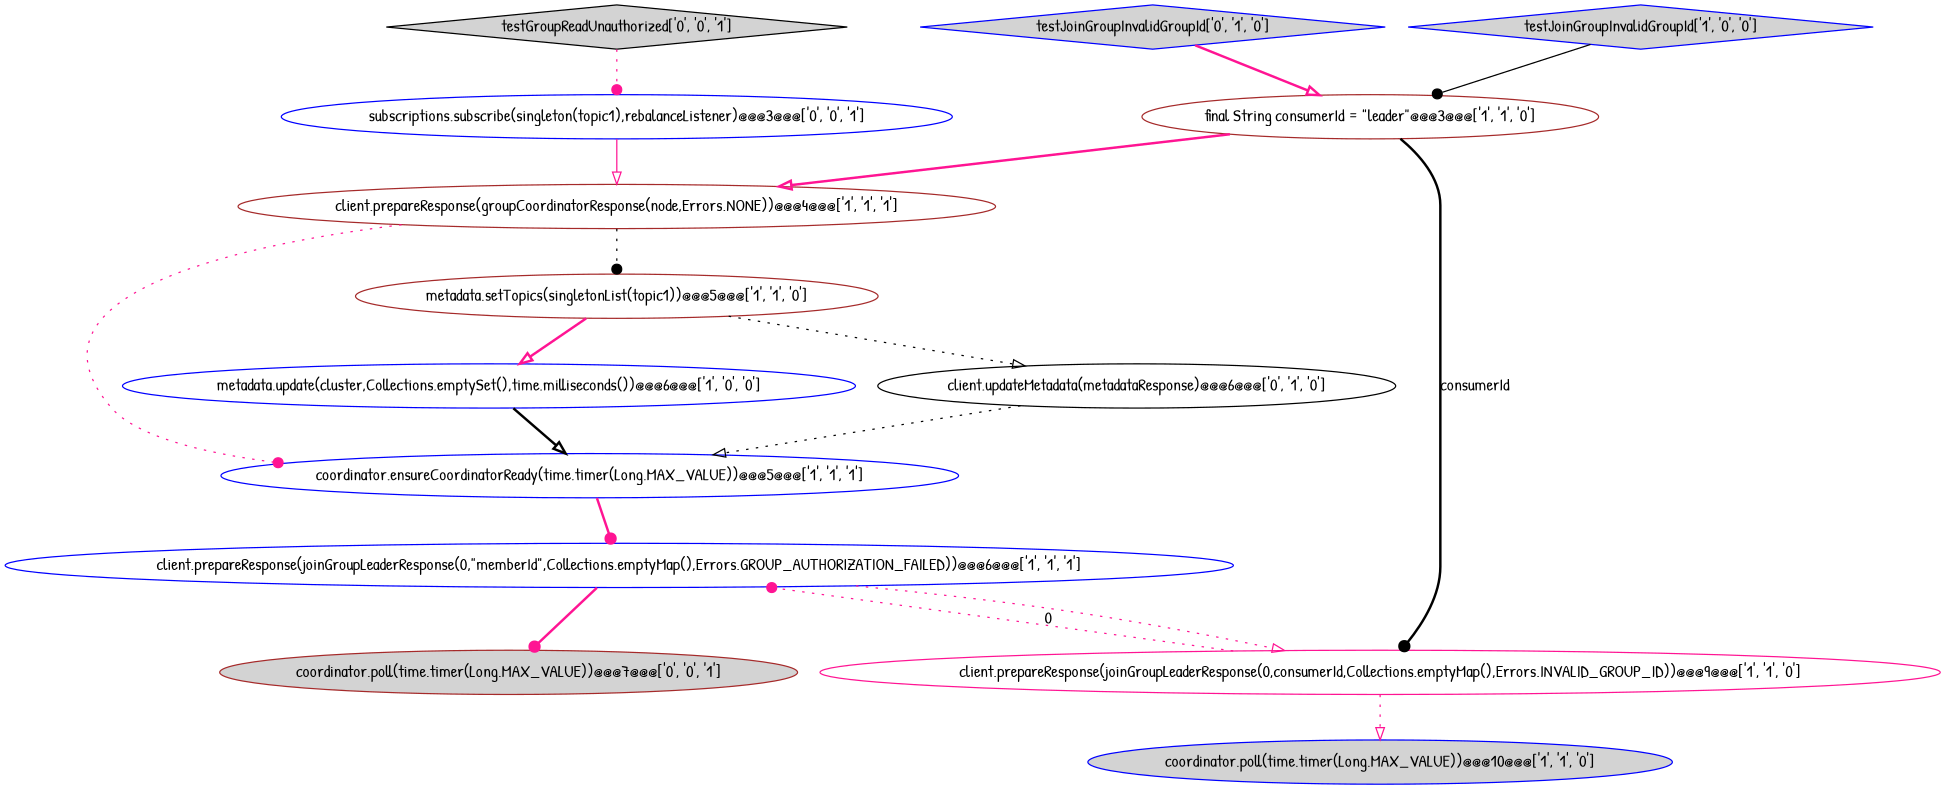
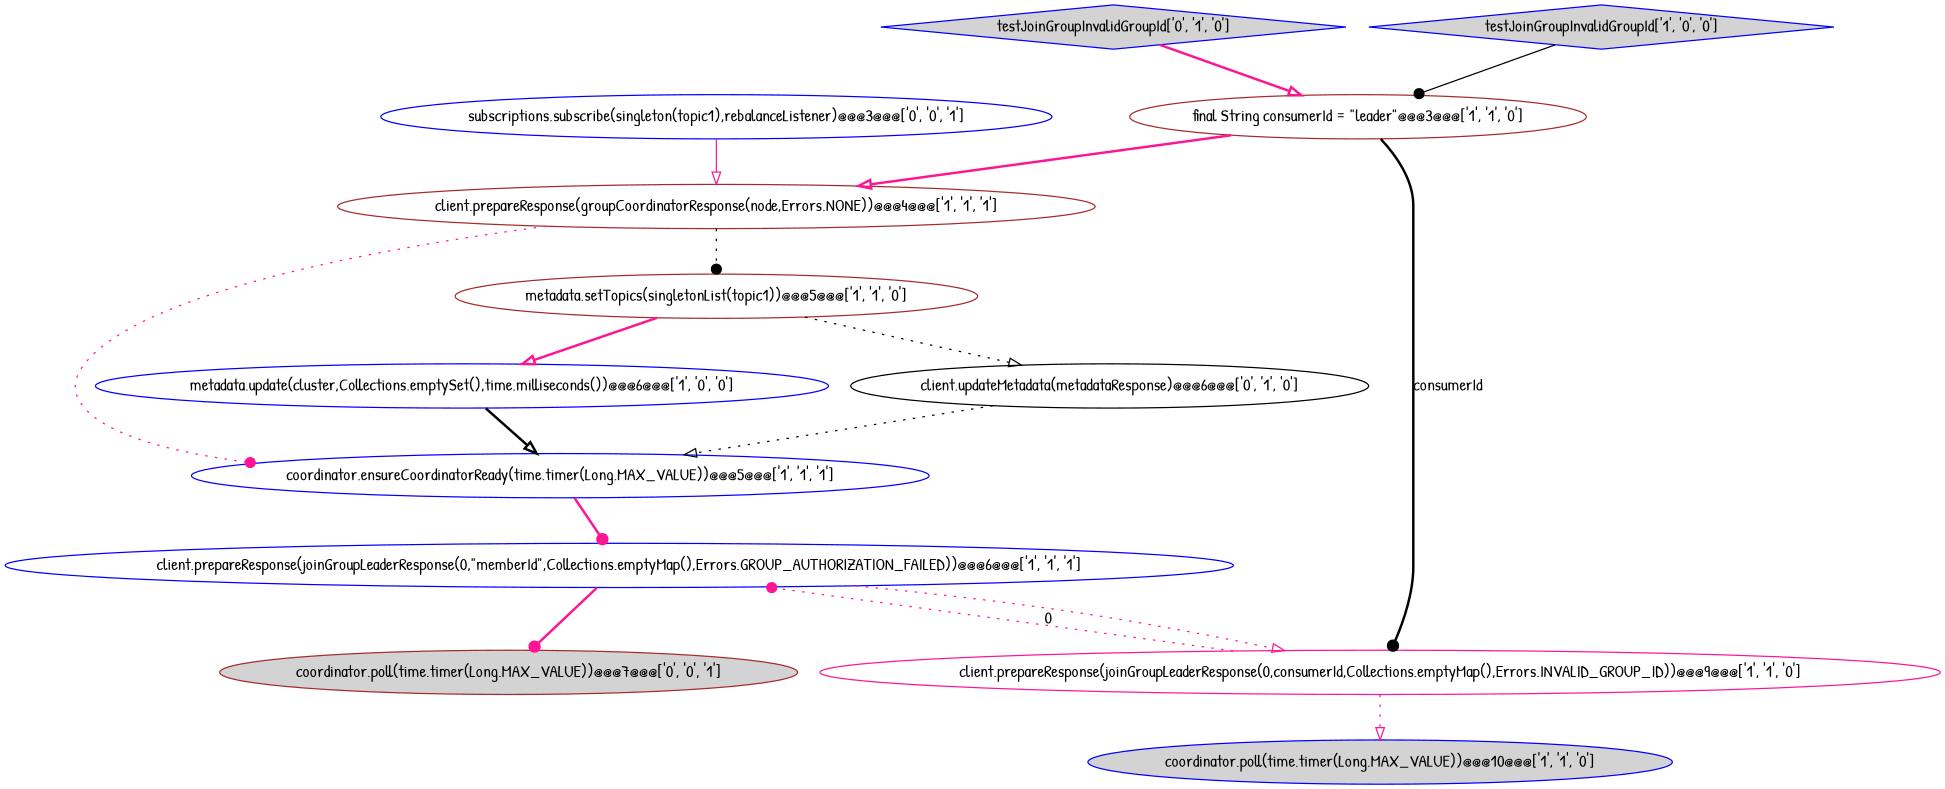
node "testGroupReadUnauthorized['0', '0', '1']": removed
